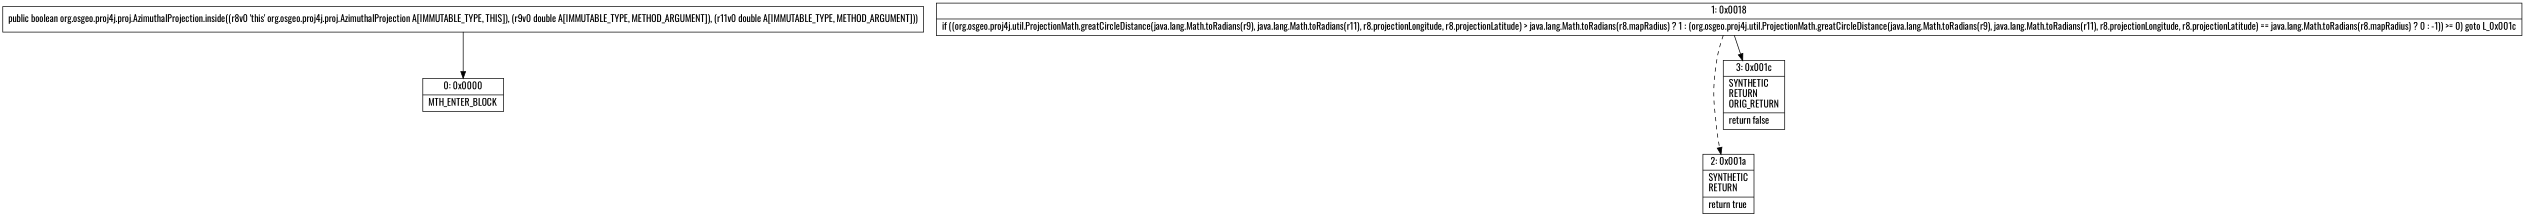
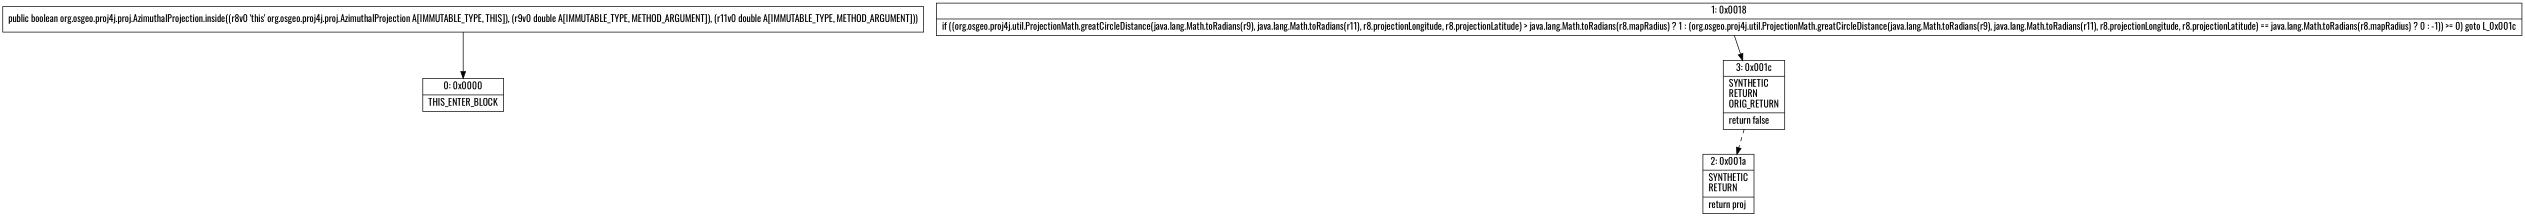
edge "1: 0x0018" -> "2: 0x001a": now "3: 0x001c" -> "2: 0x001a"
node "0: 0x0000": text "MTH_ENTER_BLOCK" -> "THIS_ENTER_BLOCK"
node "2: 0x001a": text "return true" -> "return proj"
